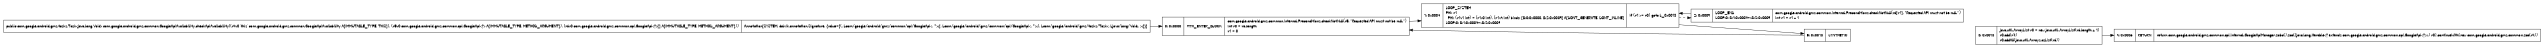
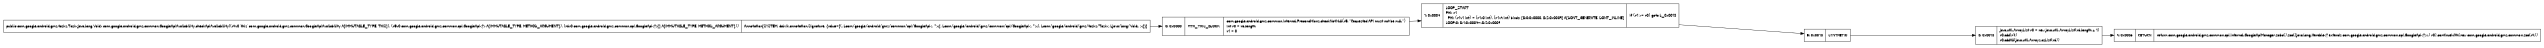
node "1: 0x0007": text "LOOP_SYSTEM" -> "LOOP_START"
node "2: 0x0009": removed
node "0: 0x0000": text "MTH_ENTER_BLOCK" -> "MTH_THIS_BLOCK"
edge "5: 0x0013" -> "0: 0x0000": now "5: 0x0013" -> "3: 0x0013"
